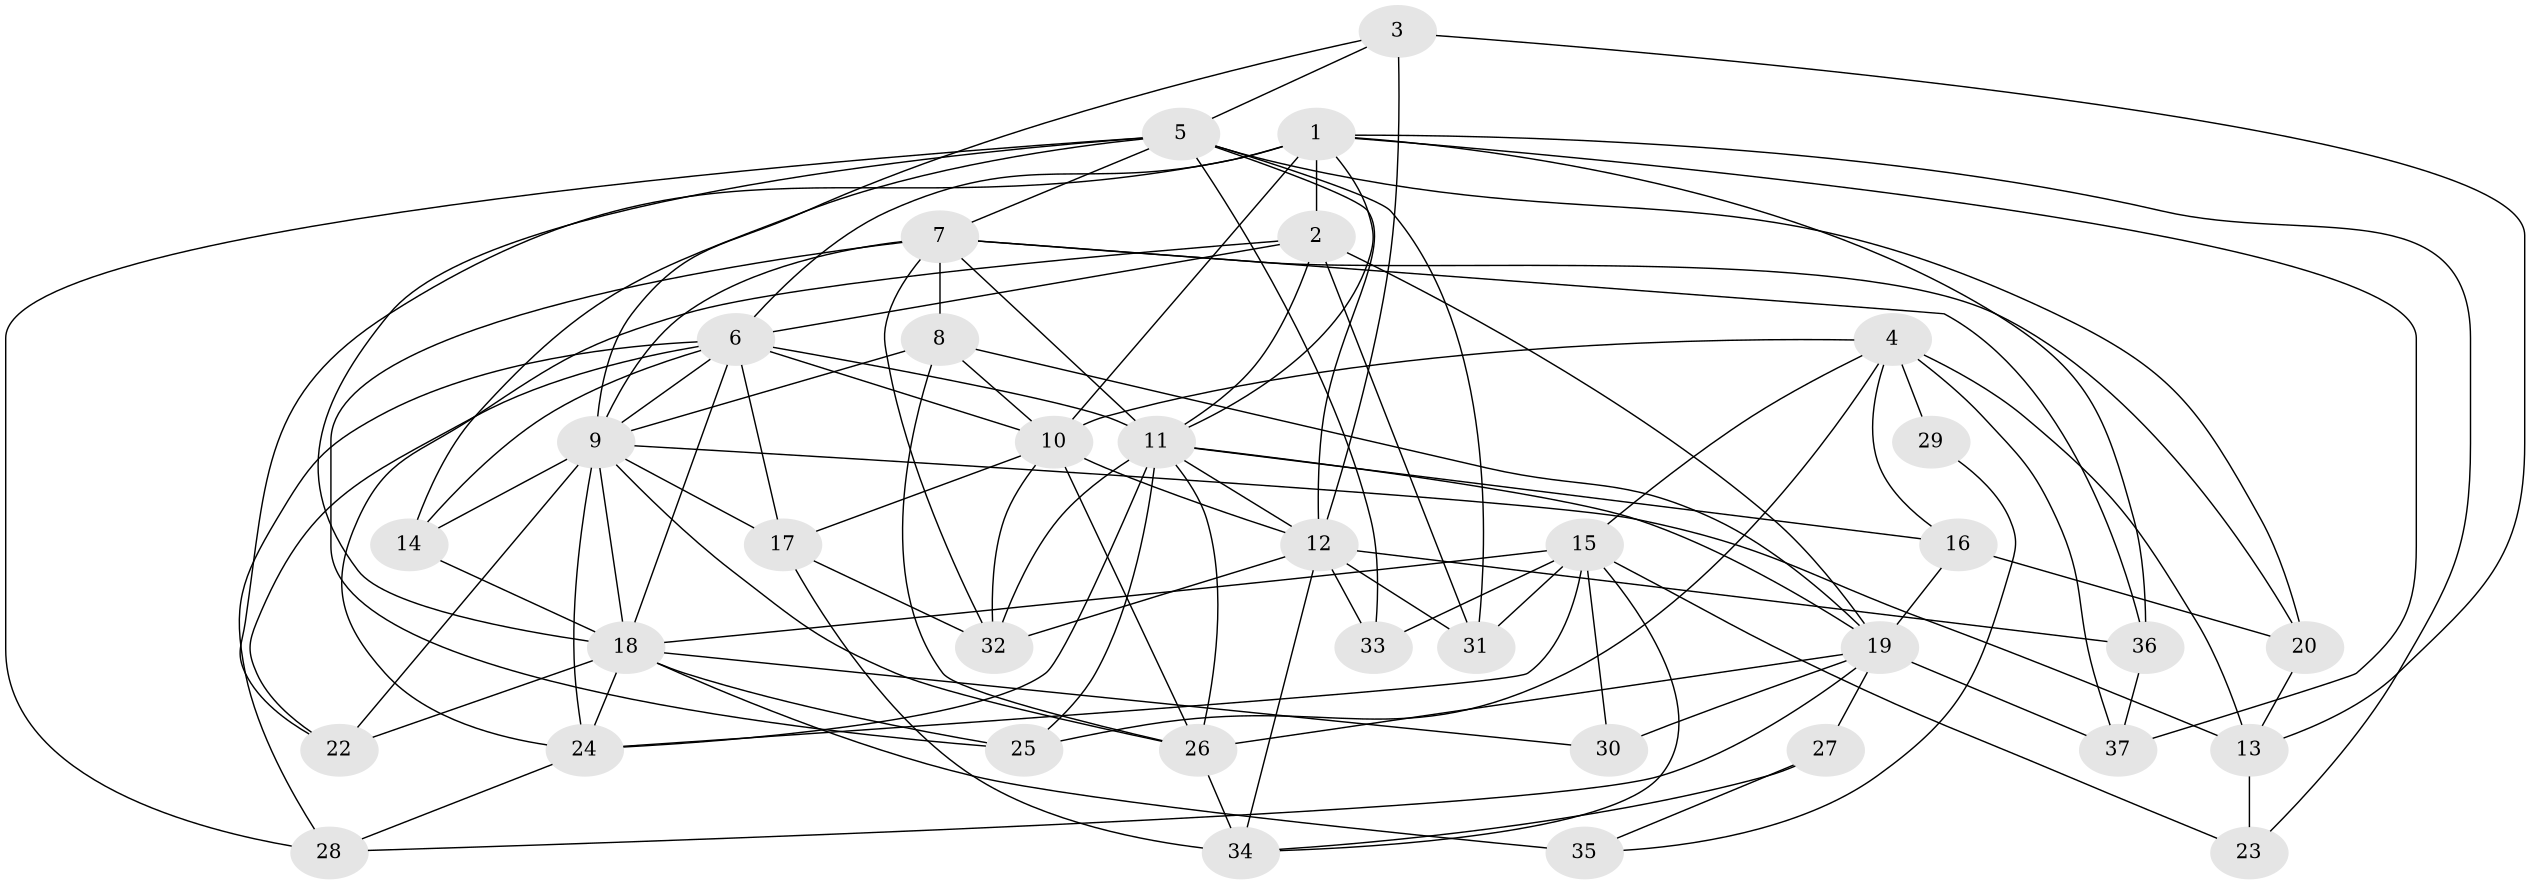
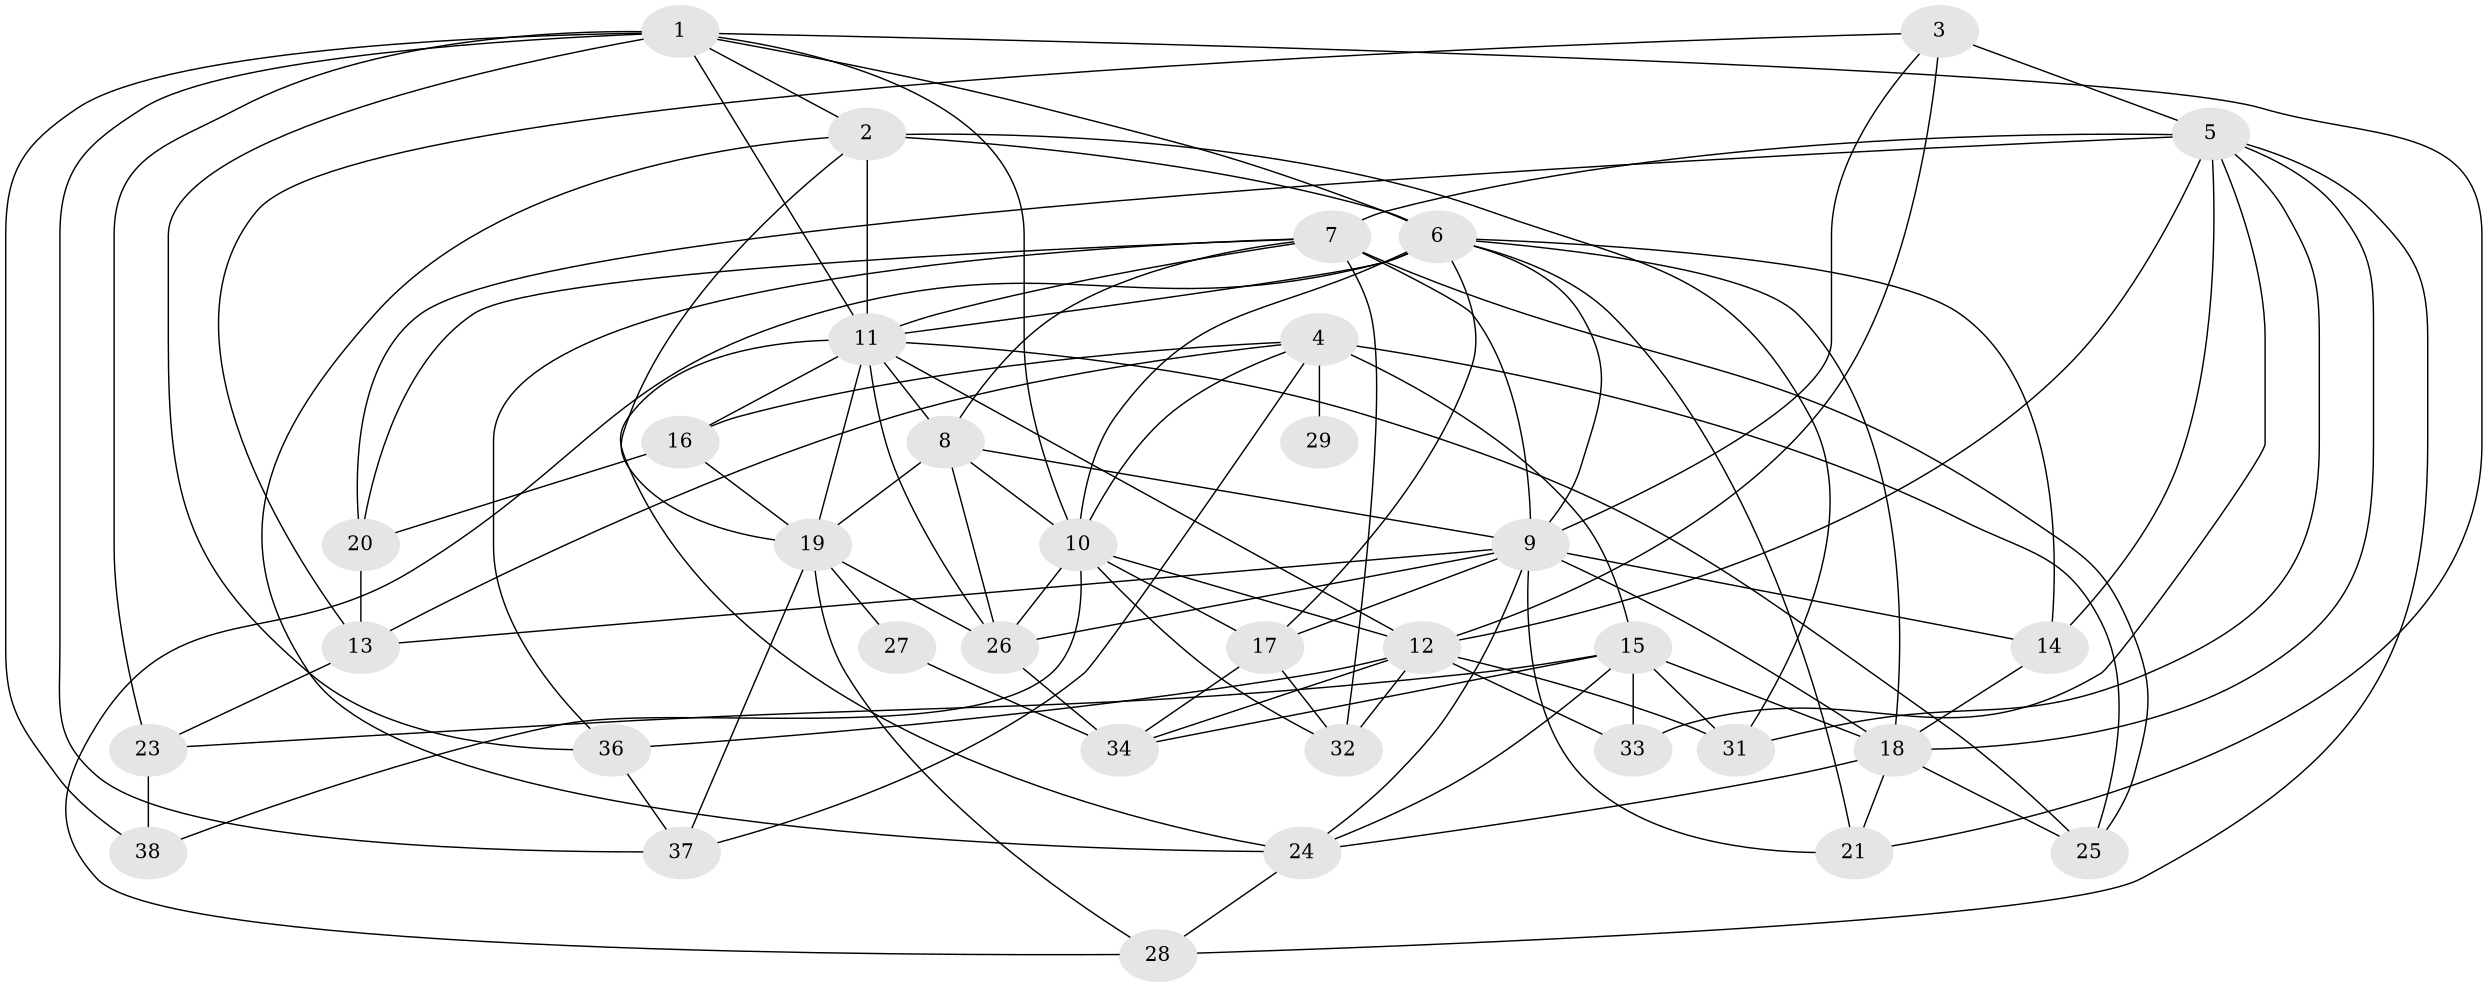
edge "11" -- "32": now "11" -- "8"
node "22": label "22" -> "21"
node "30": removed
node "38": added
node "35": removed
